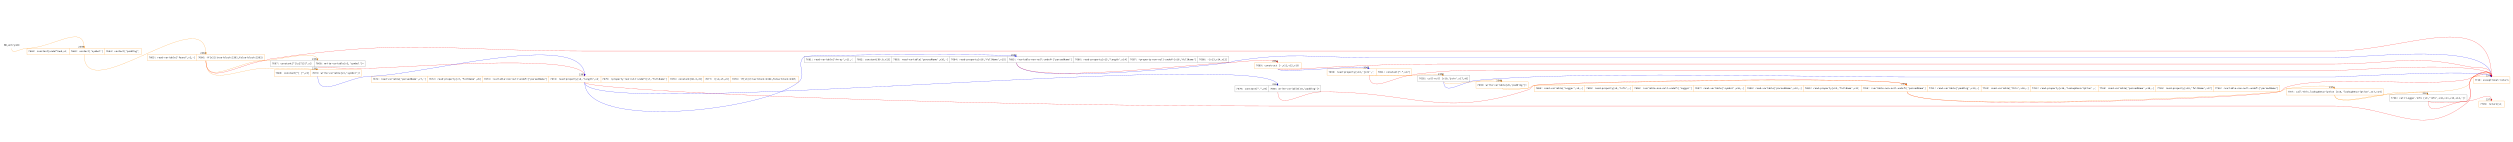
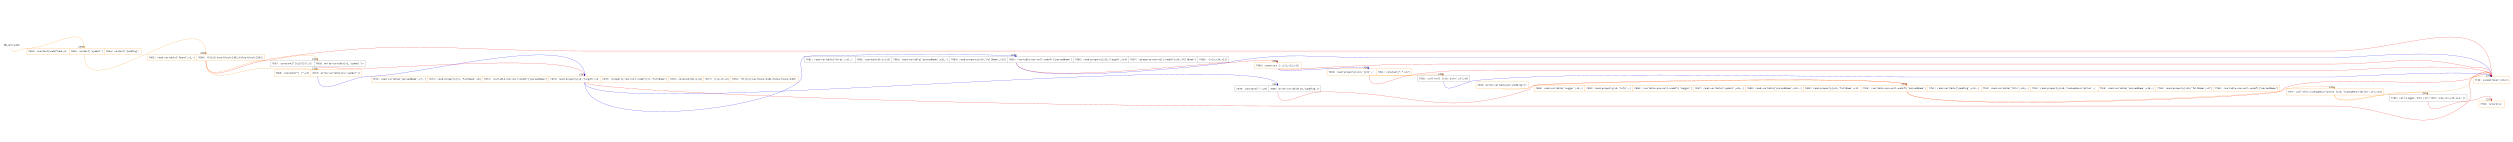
edge "7692: call-null [v10,'join',v17,v8]" -> "7693: write-variable[v8,'padding']*": removed
edge "7708: call-Logger.info [v9,'info',v10,v11,v13,v14,-]*" -> "7710: exceptional-return": removed
